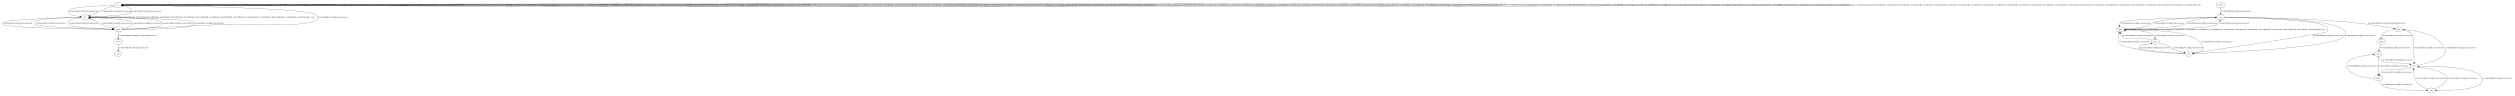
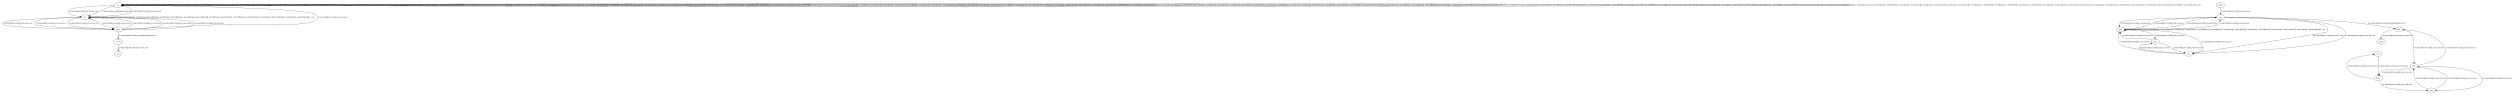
edge "d15m" -> "b55": removed, label "40-explore[EXPLORE];/null/null/null"
edge "b55" -> "b57": removed, label "46-explore[EXPLORE];/null/null/null"
